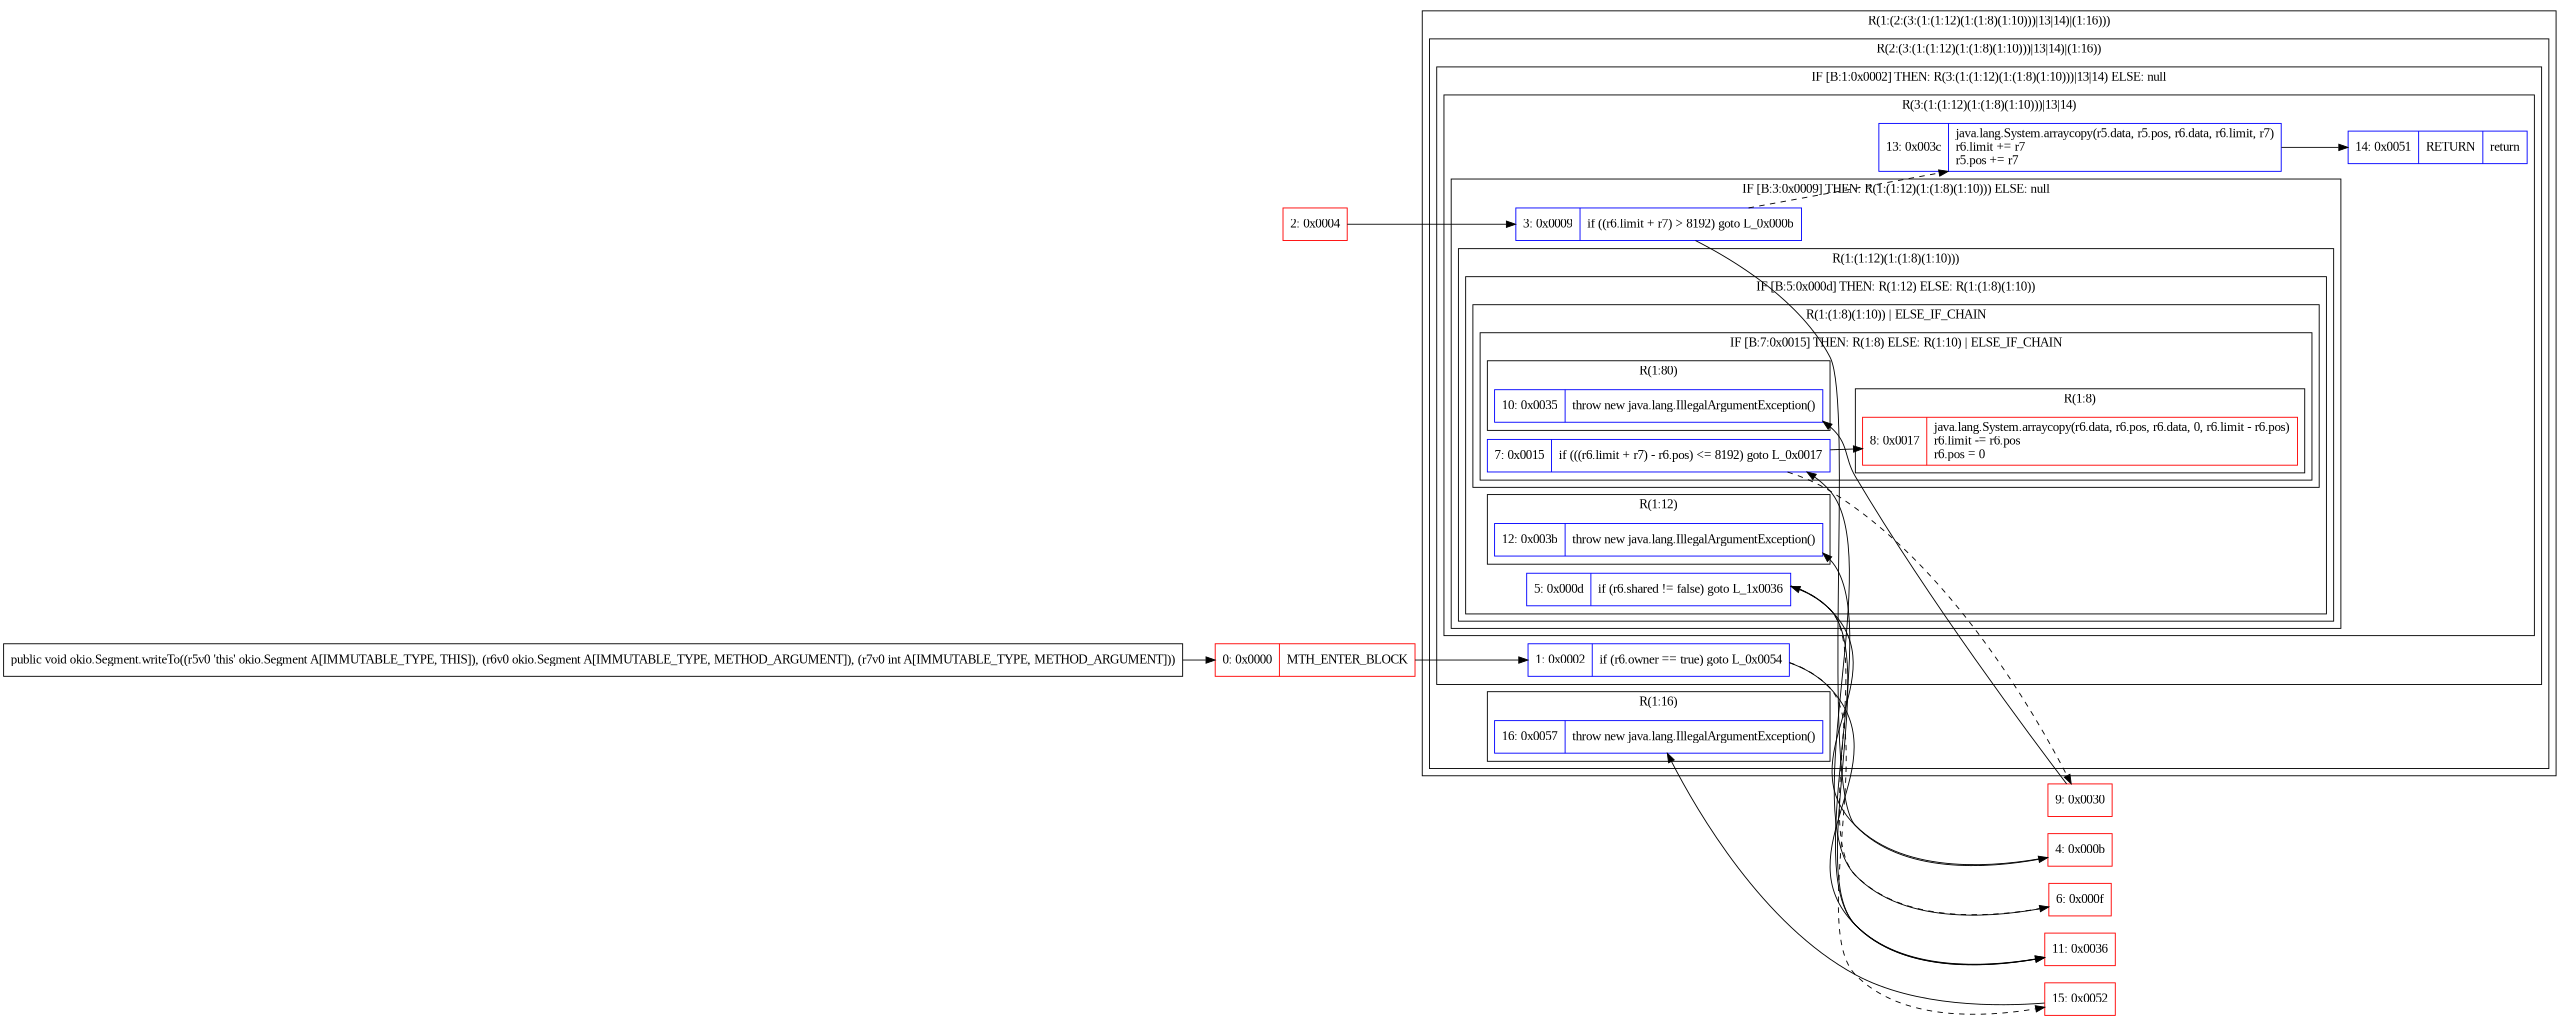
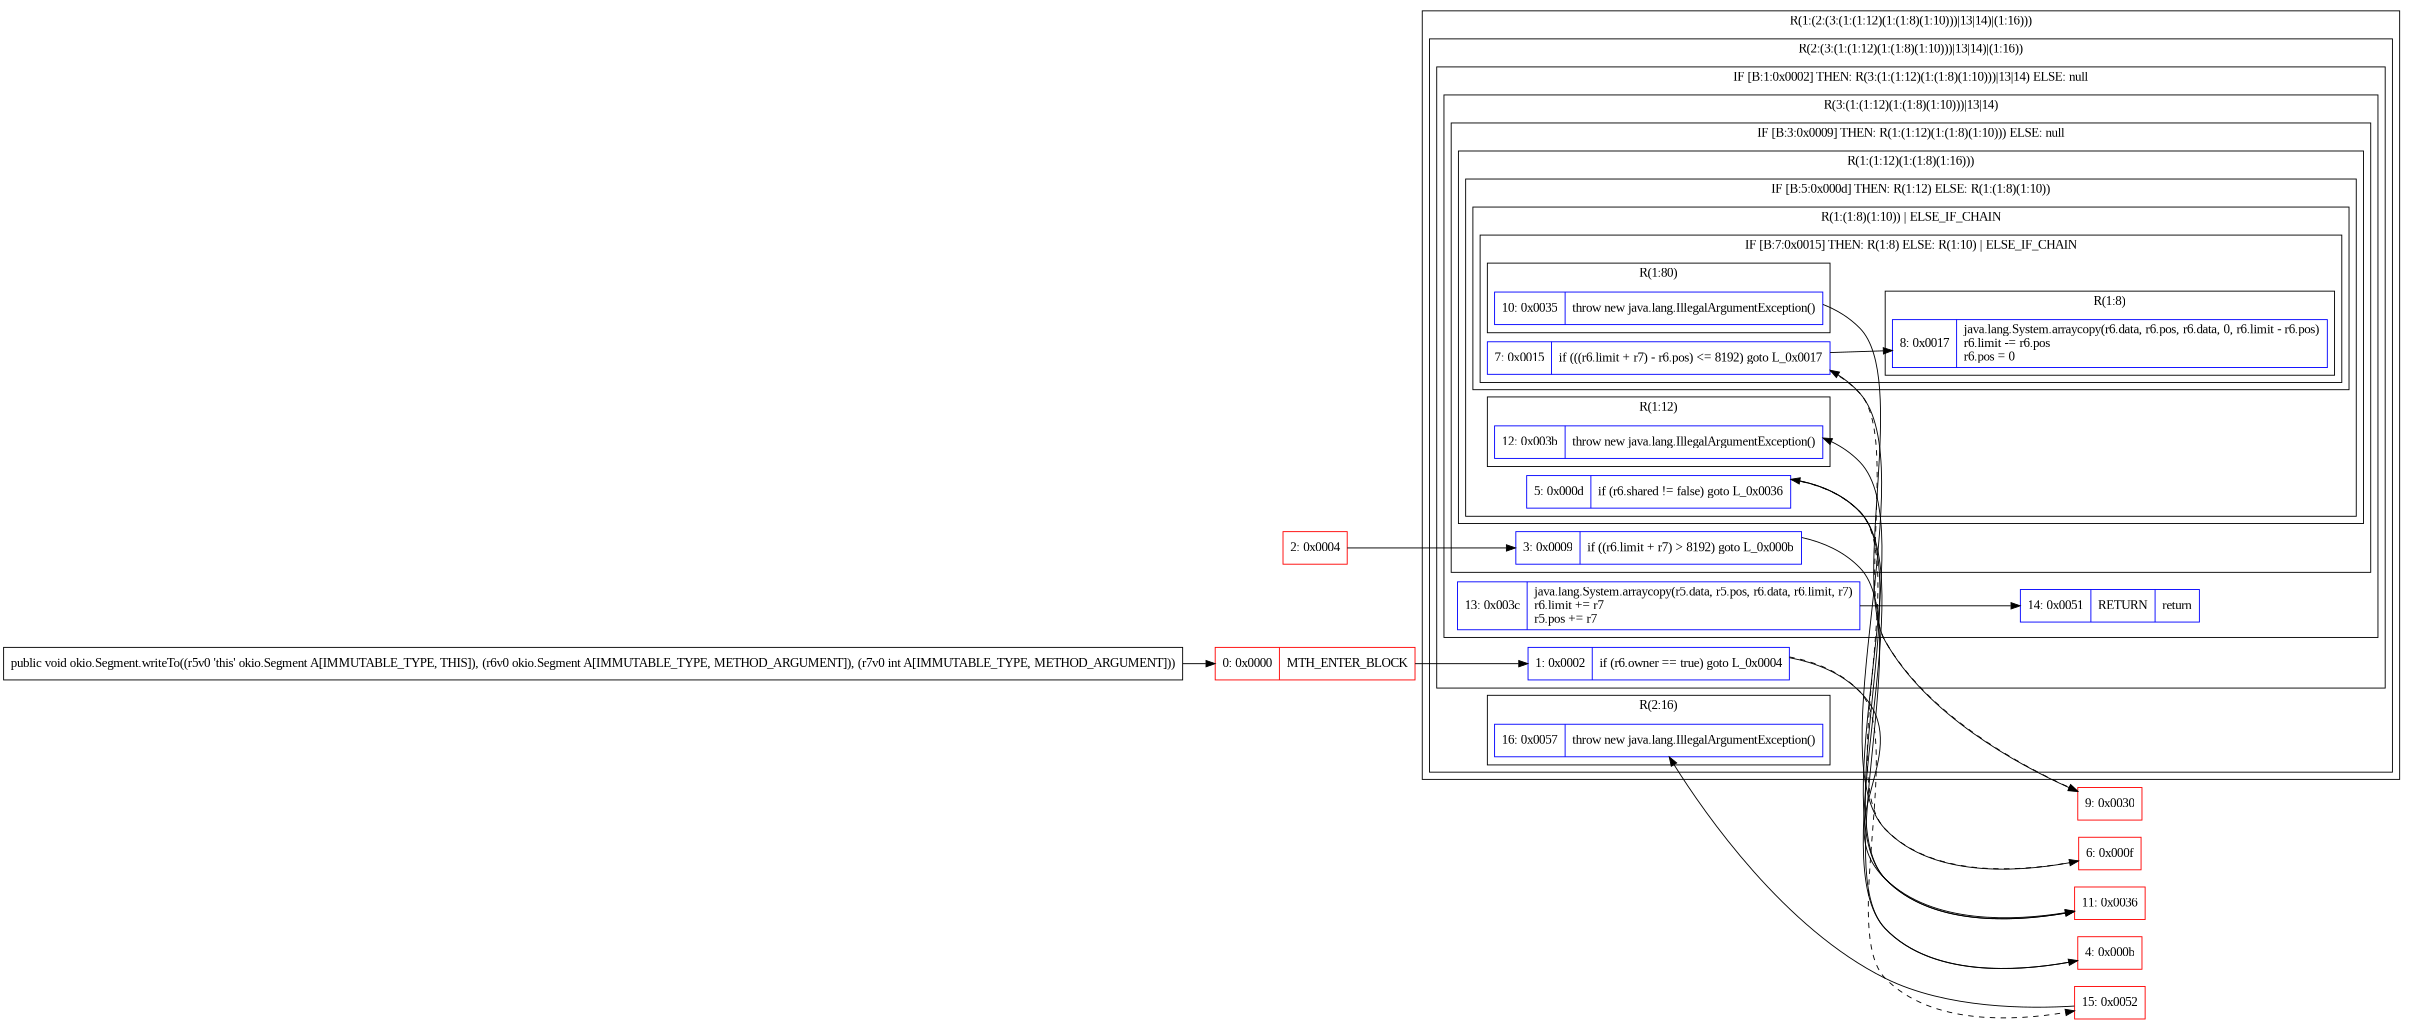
edge "3: 0x0009" -> "13: 0x003c": removed
cluster "R(1:(1:12)(1:(1:8)(1:10)))": label "R(1:(1:12)(1:(1:8)(1:10)))" -> "R(1:(1:12)(1:(1:8)(1:16)))"
node "8: 0x0017": color red -> blue
node "5: 0x000d": text "if (r6.shared != false) goto L_1x0036" -> "if (r6.shared != false) goto L_0x0036"
edge "9: 0x0030" -> "10: 0x0035": reversed
node "1: 0x0002": text "if (r6.owner == true) goto L_0x0054" -> "if (r6.owner == true) goto L_0x0004"
cluster "R(1:16)": label "R(1:16)" -> "R(2:16)"
